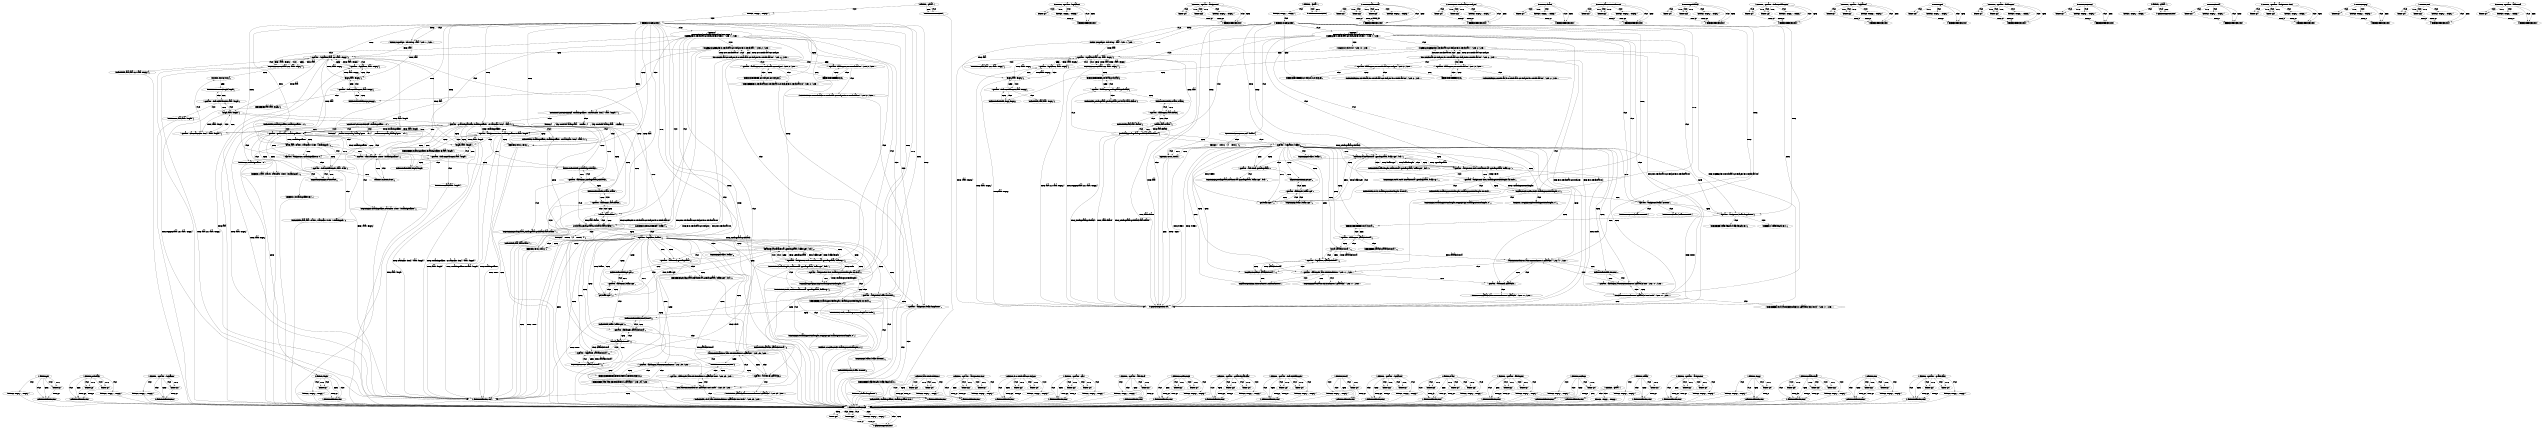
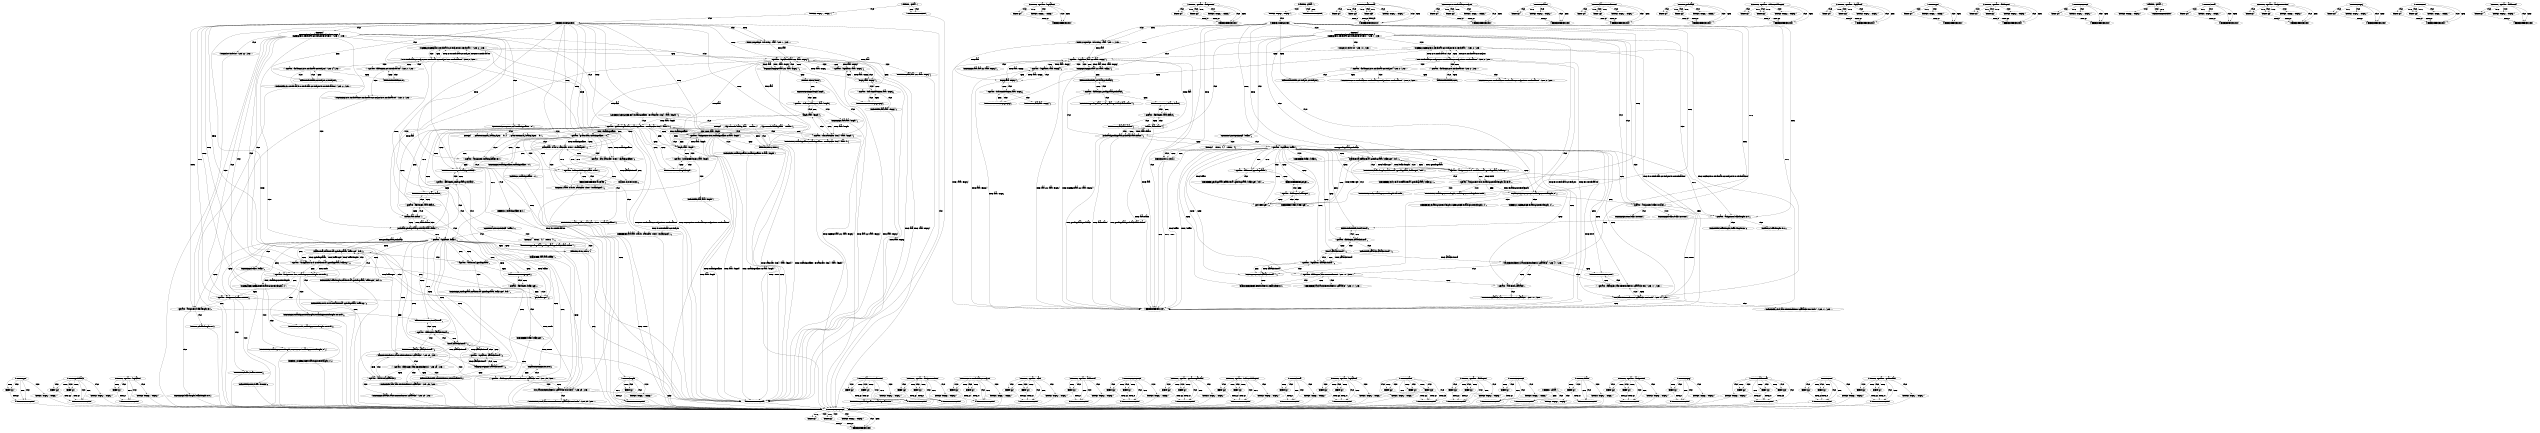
node "<(LOCAL,int result: int)<SUB>22</SUB>>": added
edge "(IDENTIFIER,remaining_offset_,remaining_offset_ > 0)" -> "(<operator>.greaterThan,remaining_offset_ > 0)": reversed
edge "(<operator>.cast,static_cast<size_t>(remaining_offset_))" -> "(UNKNOWN,size_t,size_t)": label "AST: " -> "DDG: callback_.is_null"
